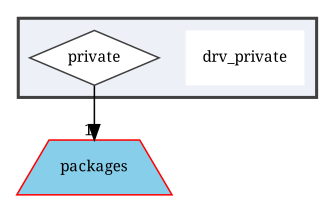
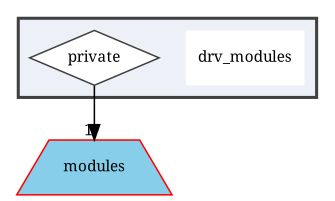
node "drv_private": label "drv_private" -> "drv_modules"
node "packages": label "packages" -> "modules"
